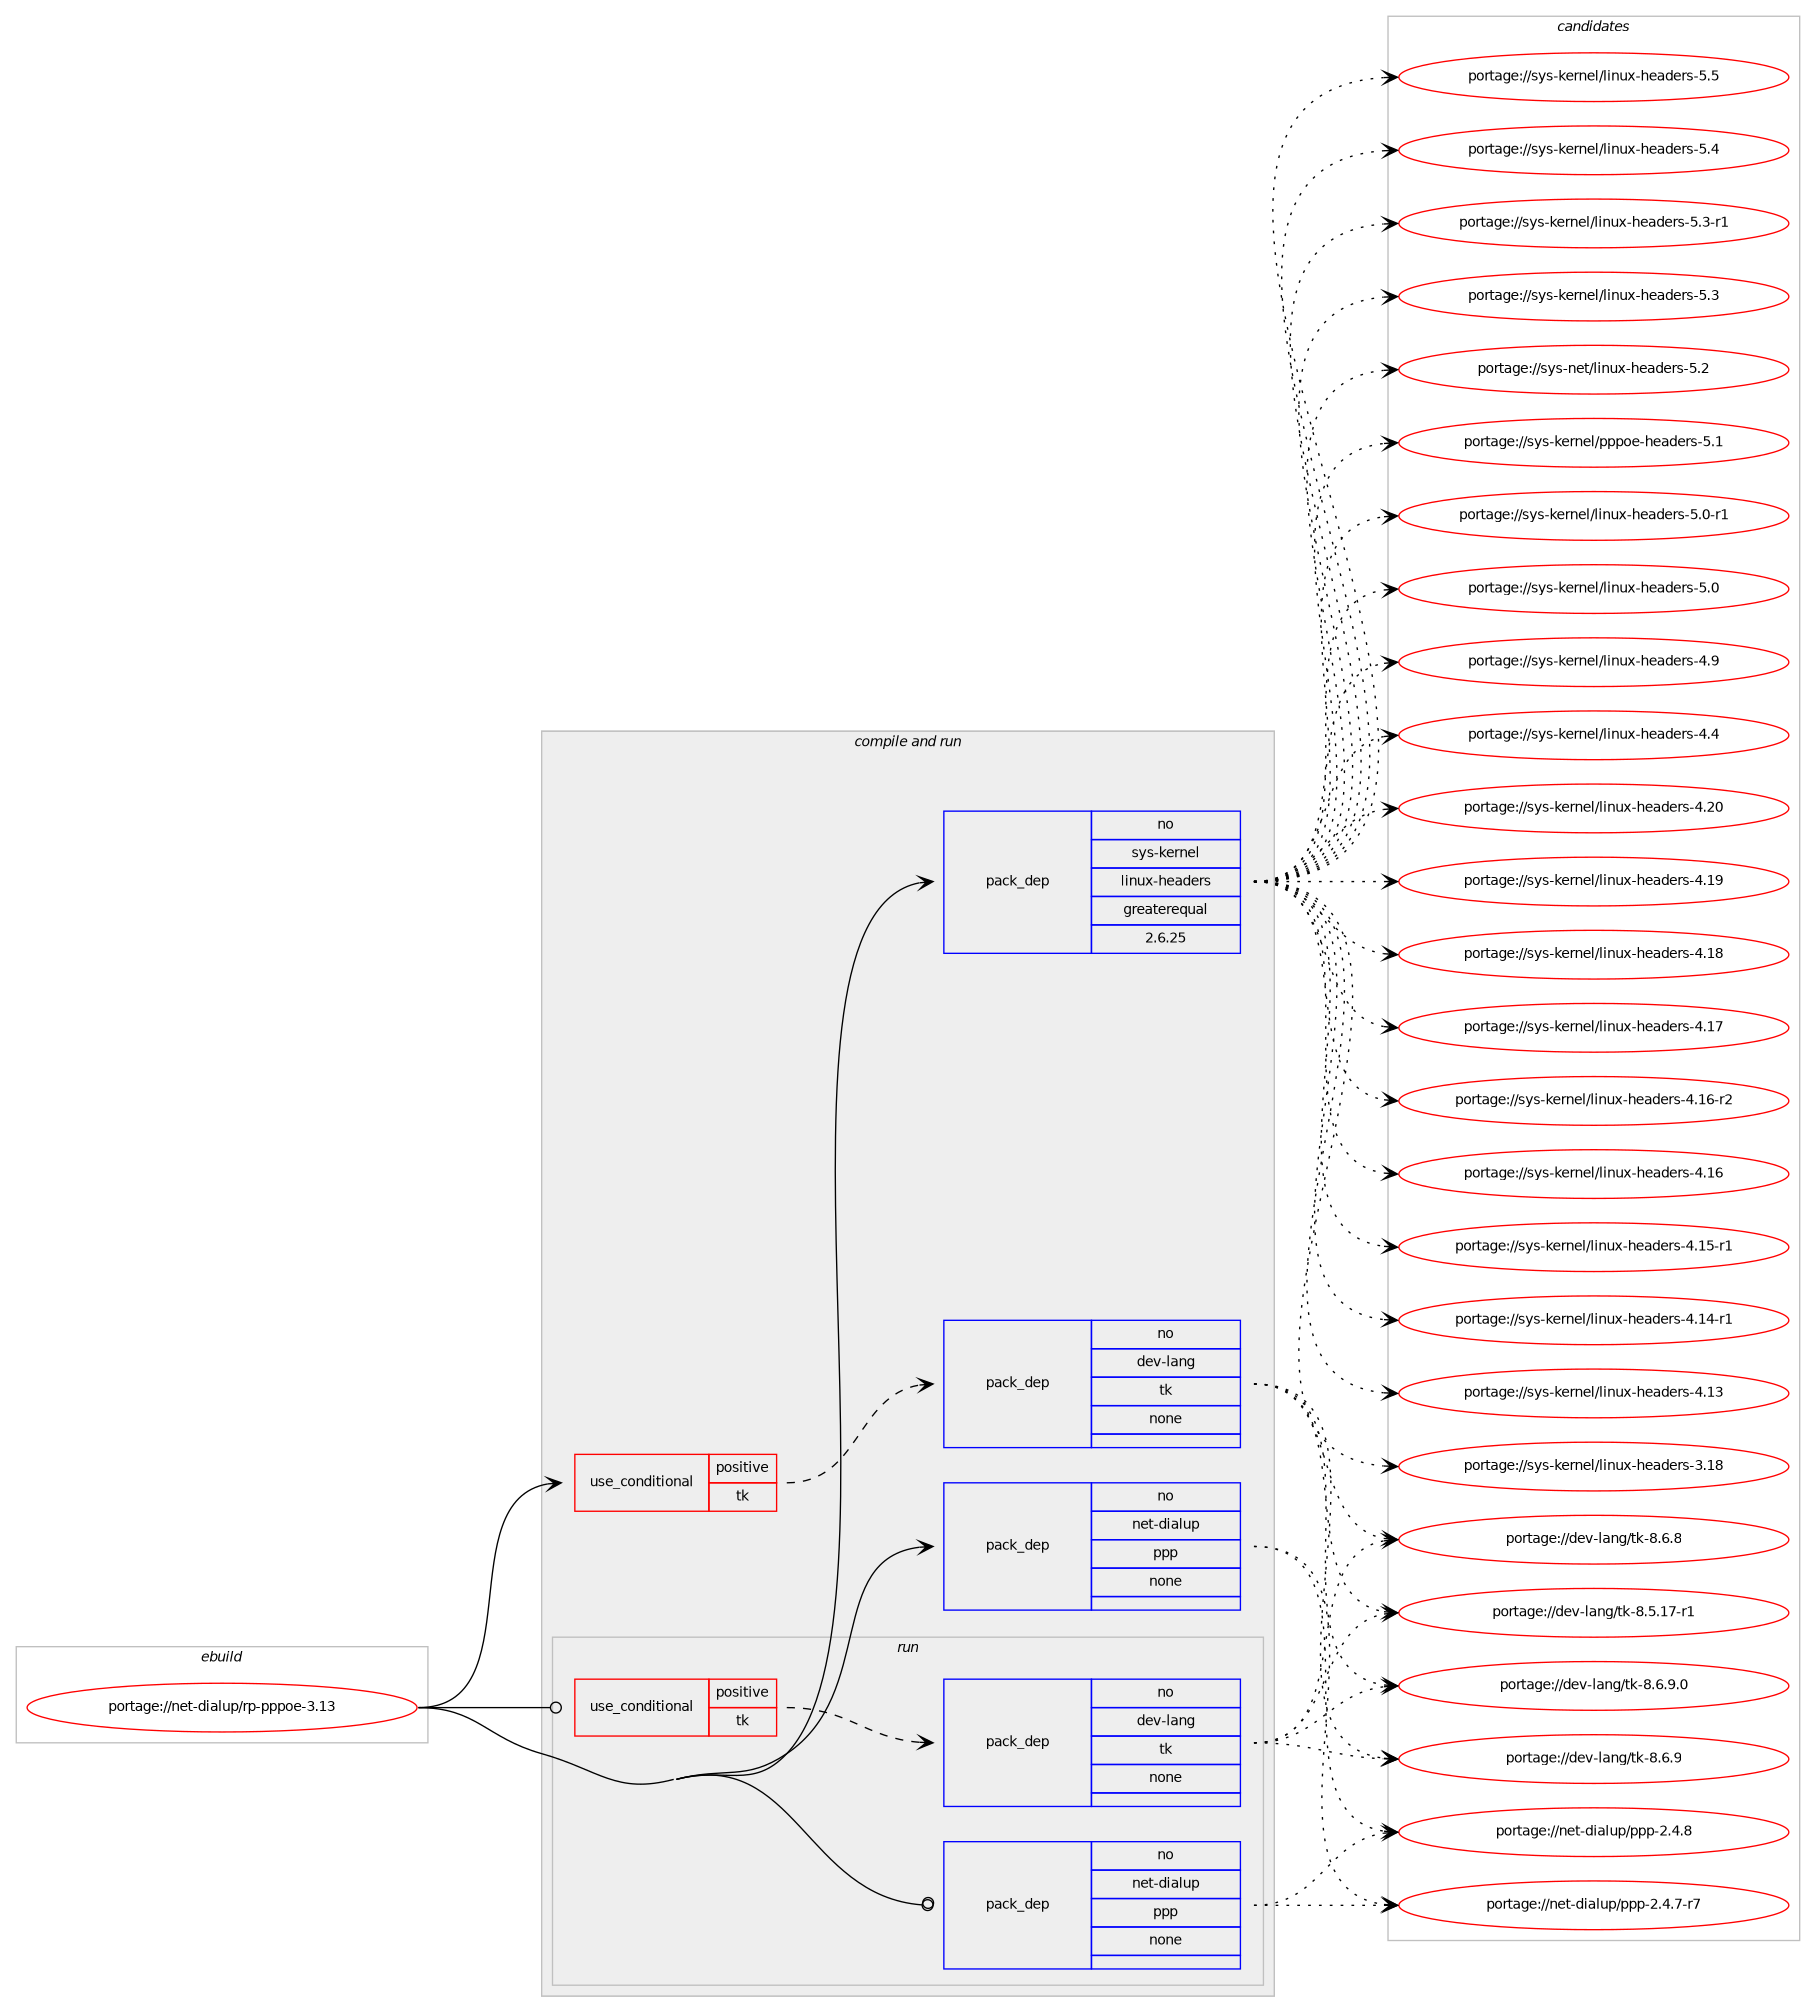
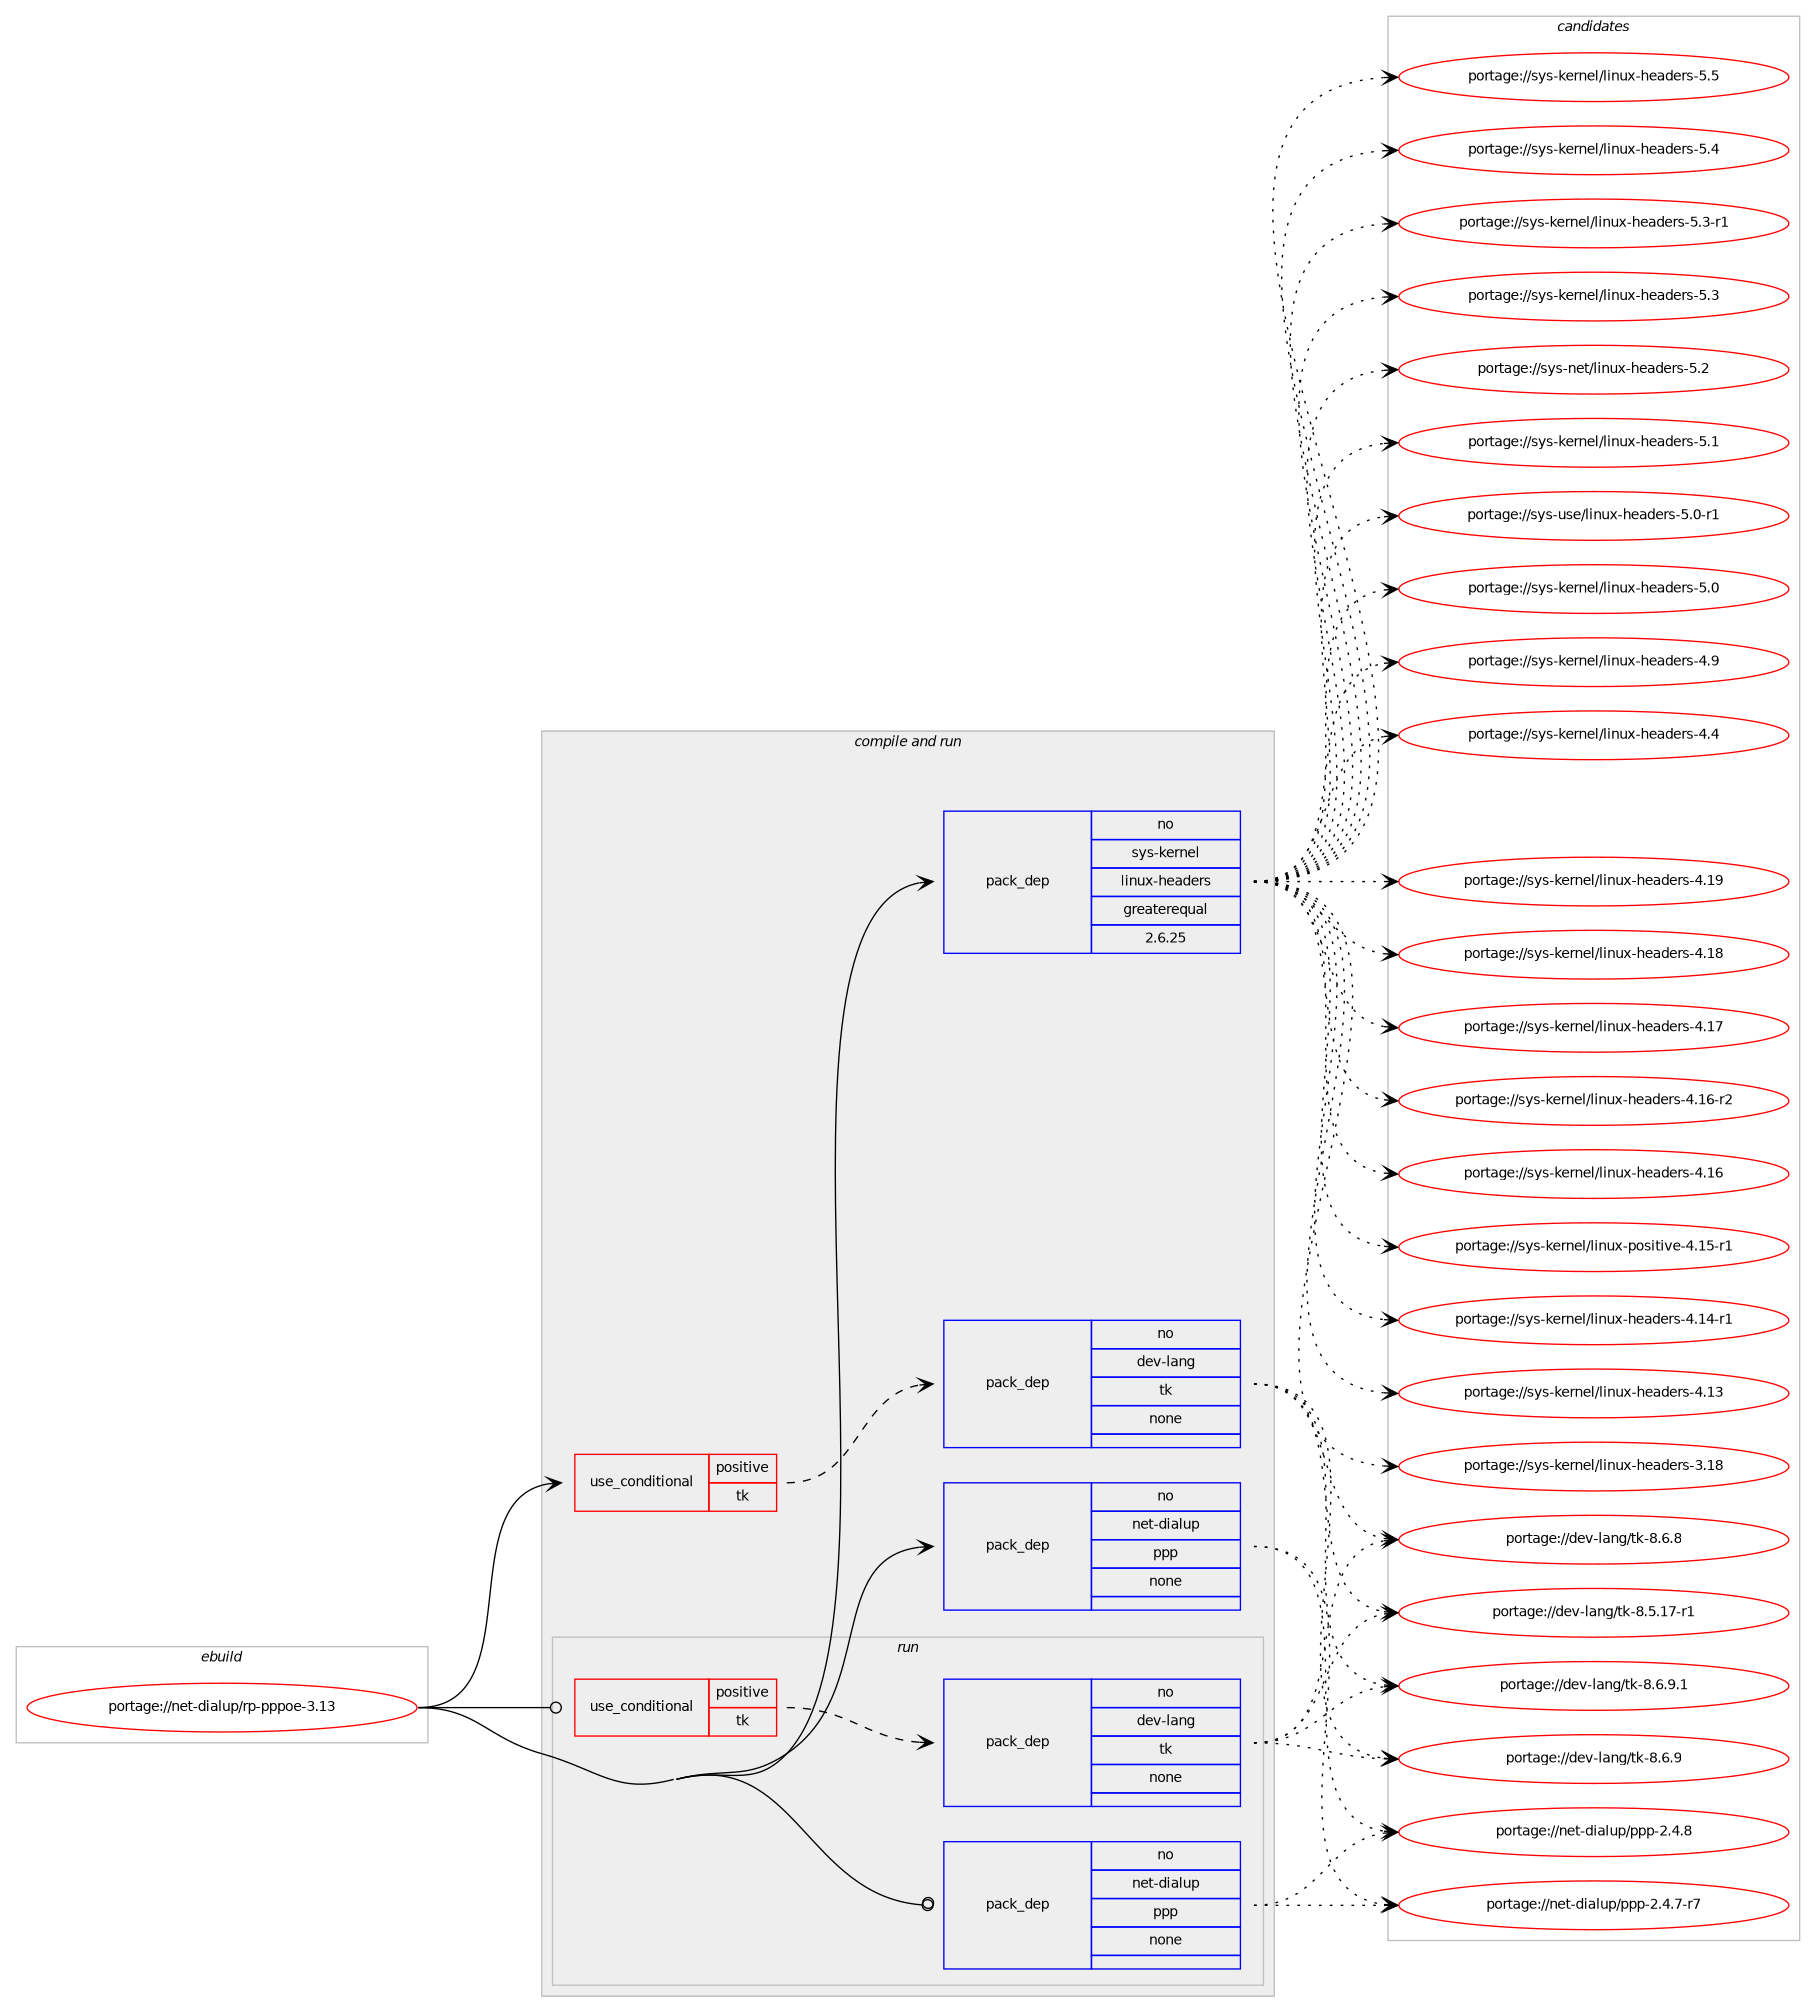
node "portage://sys-kernel/pppoe-headers-5.1": label "portage://sys-kernel/pppoe-headers-5.1" -> "portage://sys-kernel/linux-headers-5.1"
node "portage://sys-kernel/linux-headers-5.0-r1": label "portage://sys-kernel/linux-headers-5.0-r1" -> "portage://sys-use/linux-headers-5.0-r1"
node "portage://sys-kernel/linux-headers-4.20": removed
node "portage://sys-kernel/linux-headers-4.15-r1": label "portage://sys-kernel/linux-headers-4.15-r1" -> "portage://sys-kernel/linux-positive-4.15-r1"
node "portage://dev-lang/tk-8.6.9.0": label "portage://dev-lang/tk-8.6.9.0" -> "portage://dev-lang/tk-8.6.9.1"
